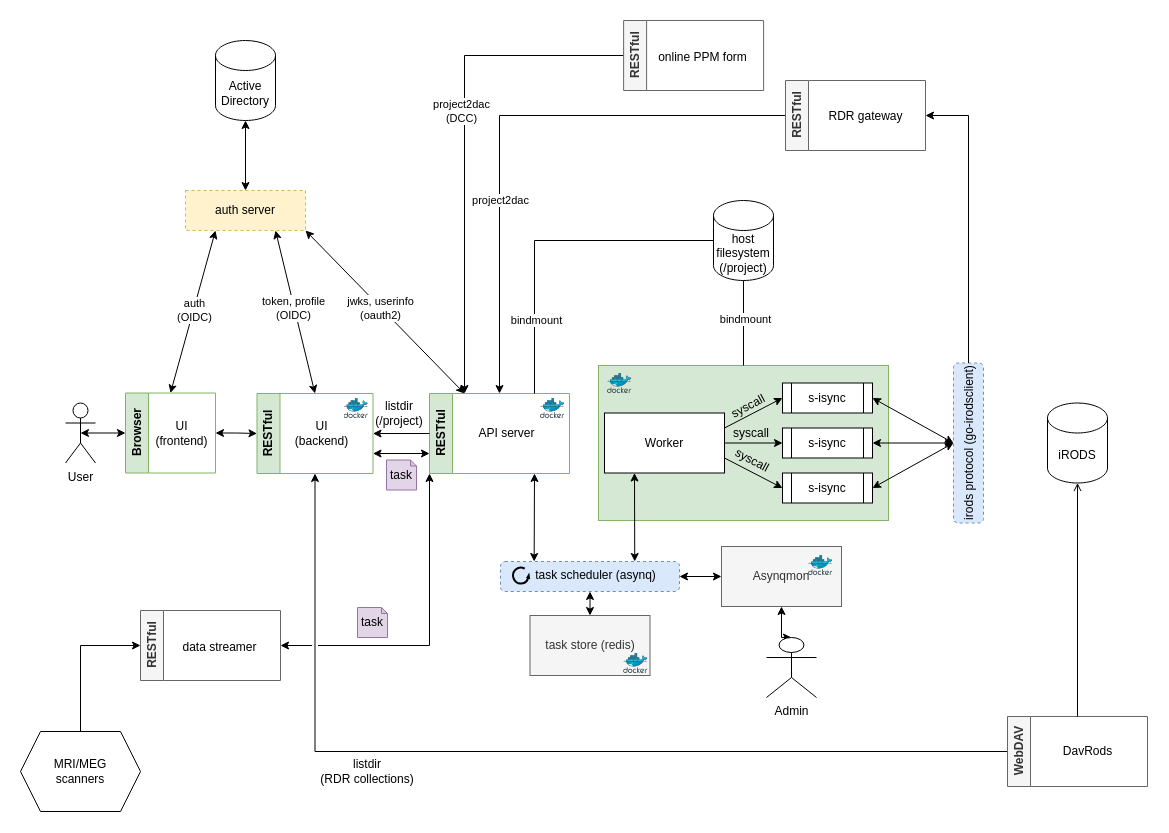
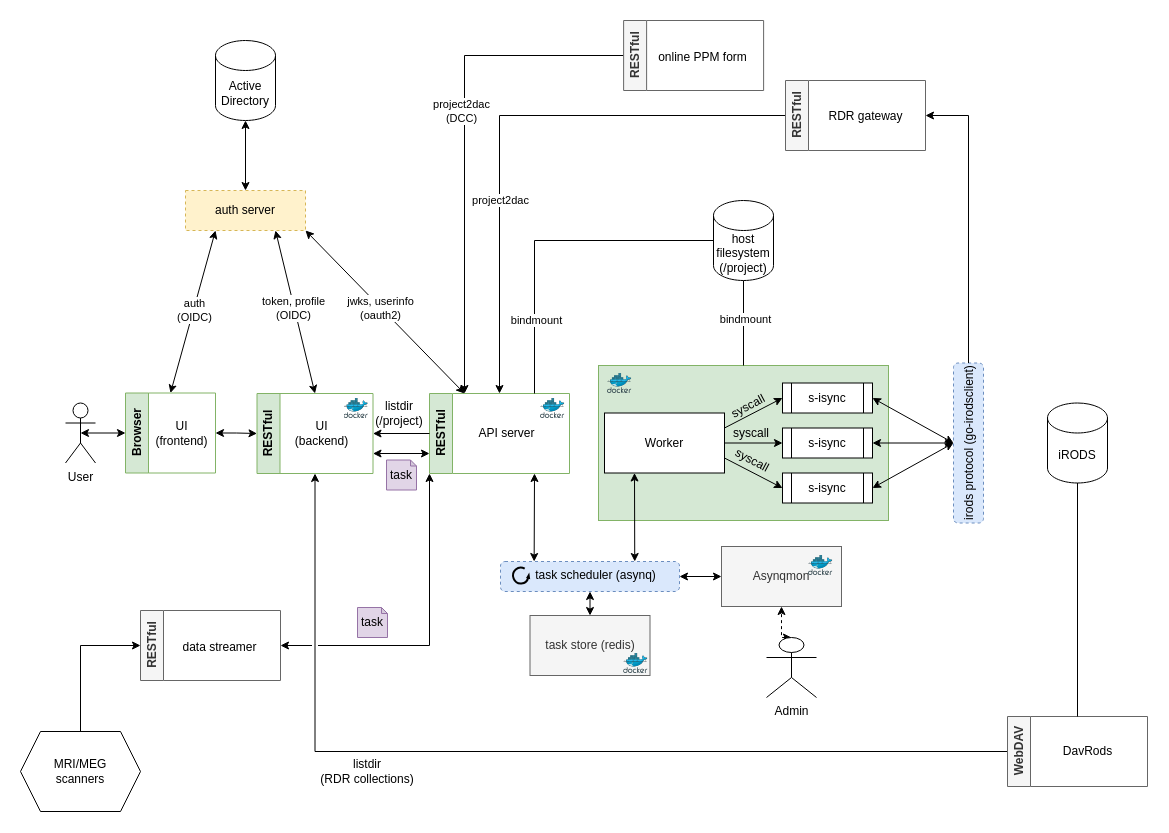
edge "WebDAV" -> "iRODS": arrowhead open -> none
edge "Asynqmon" -- "Admin": style solid -> dashed
